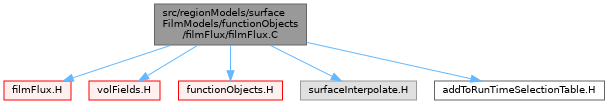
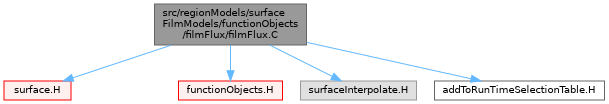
node "filmFlux.H": label "filmFlux.H" -> "surface.H"
node "volFields.H": removed
